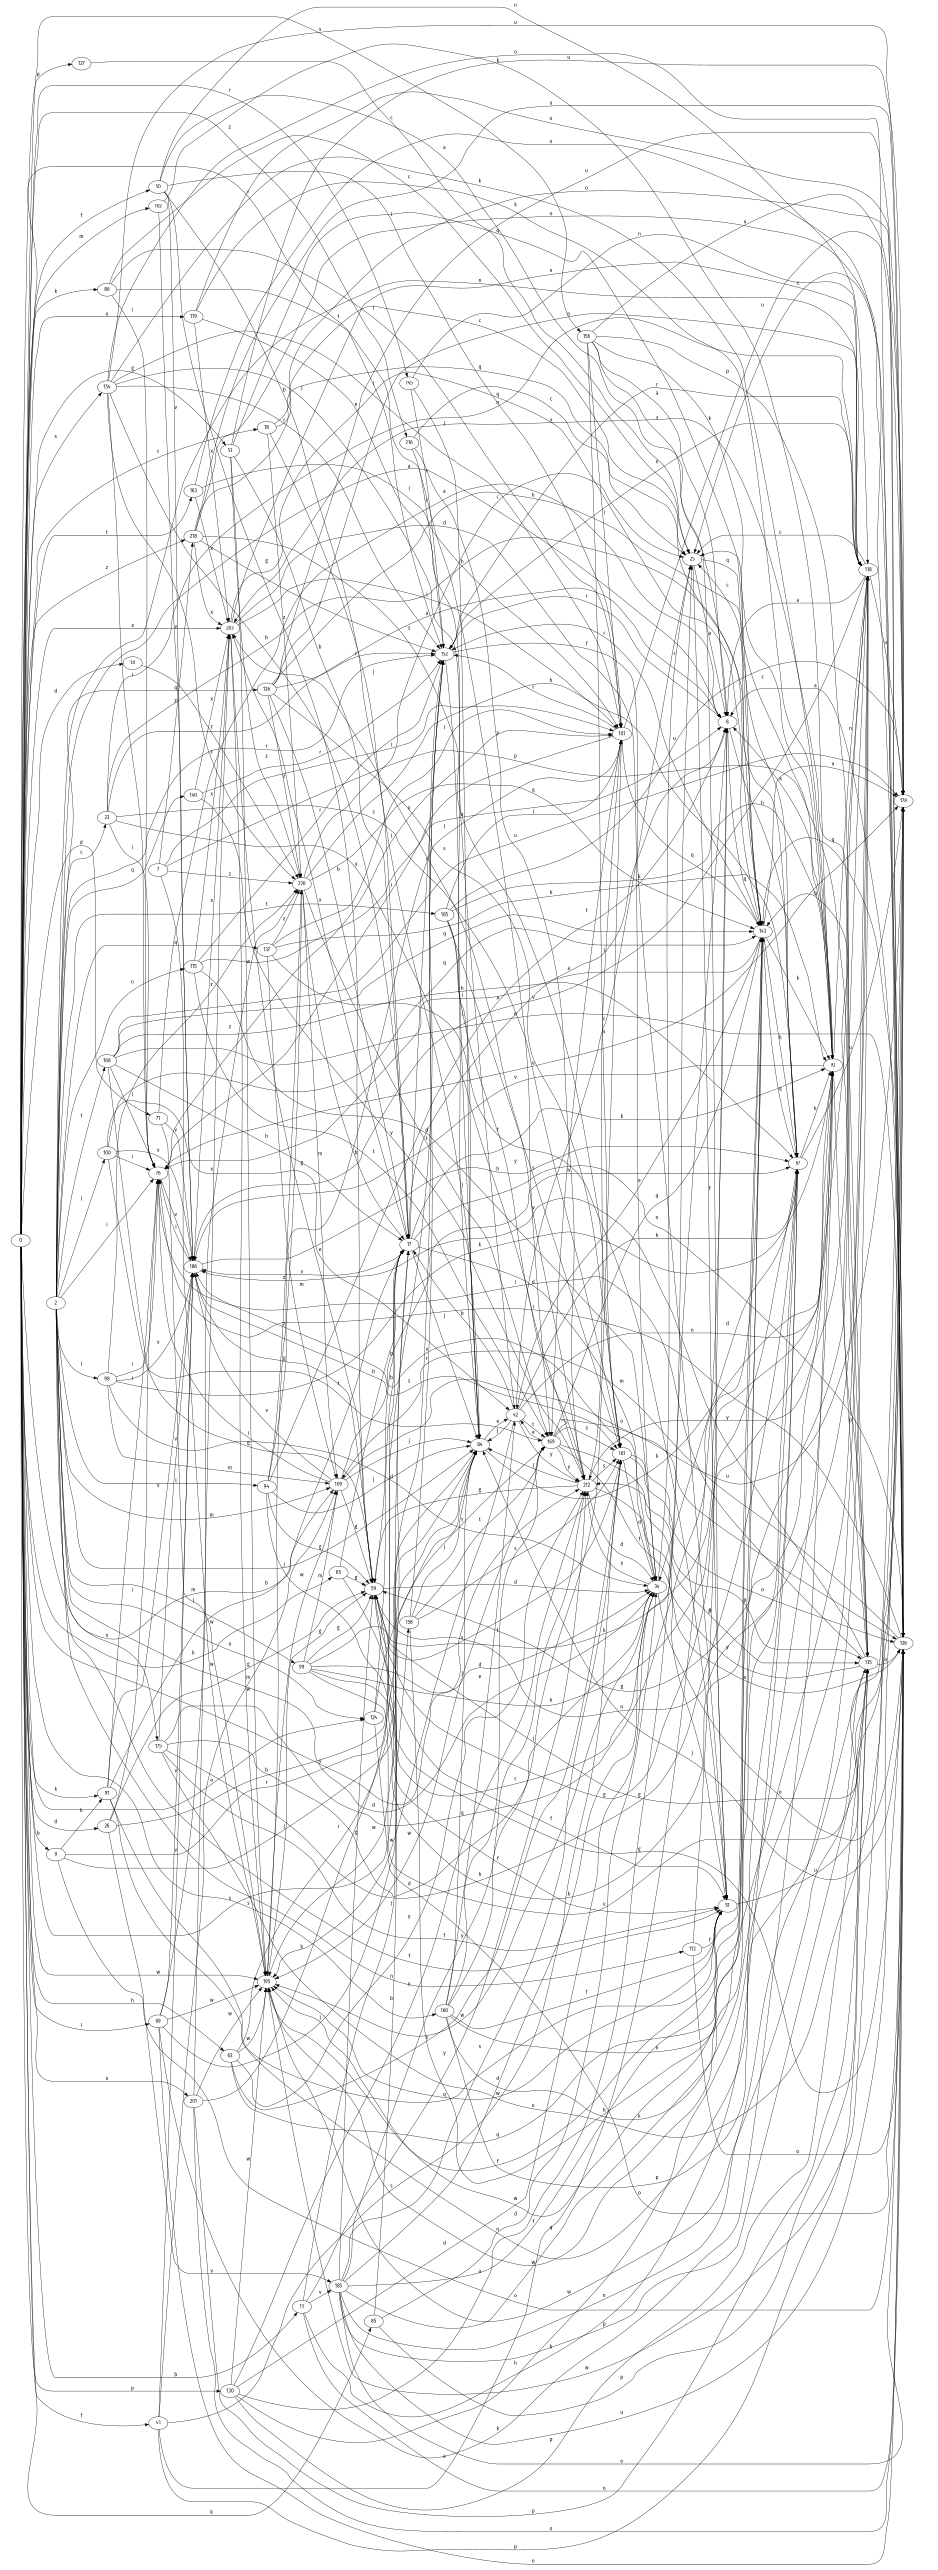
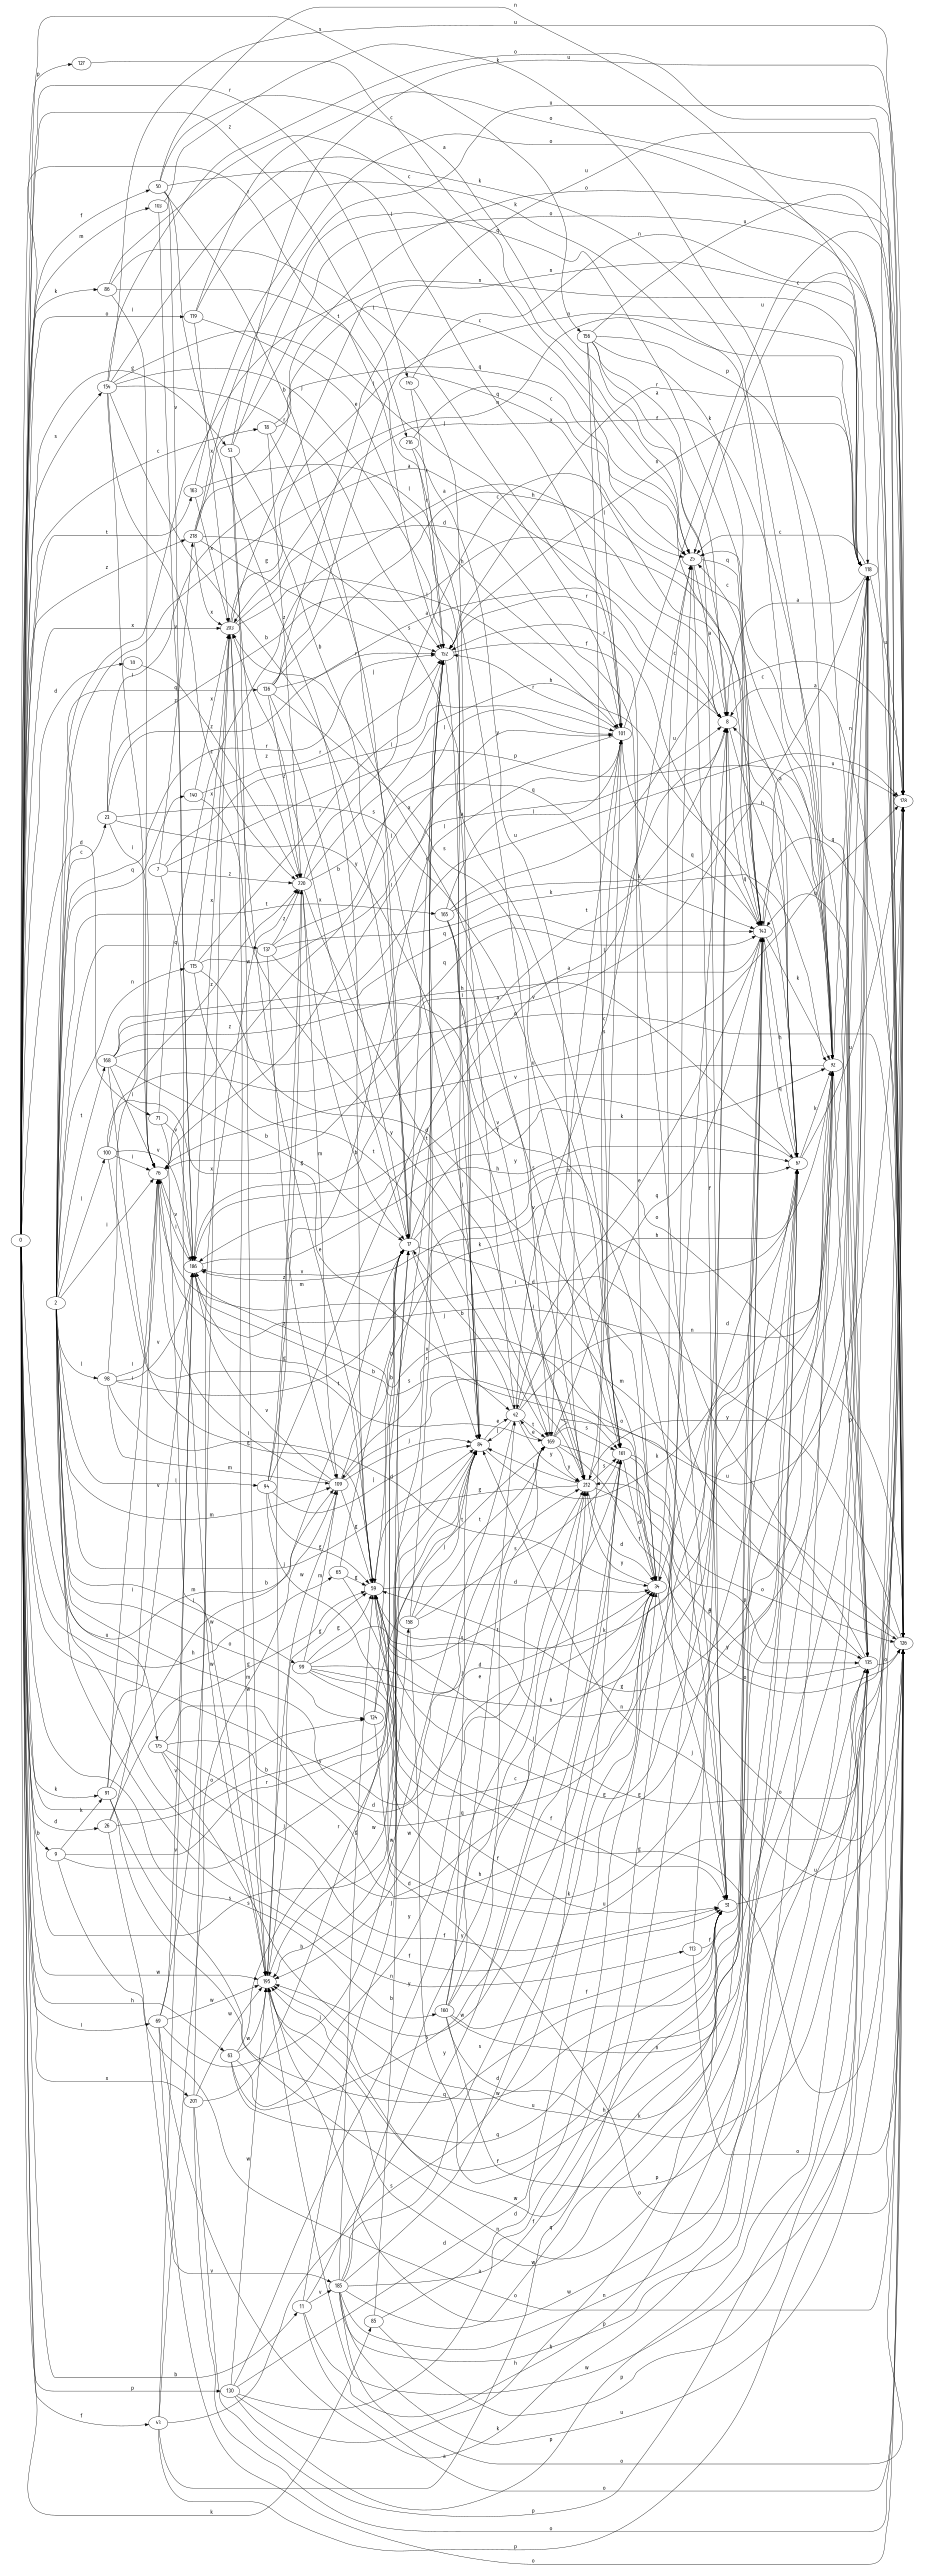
edge "175" -> "186": now "67" -> "186"
